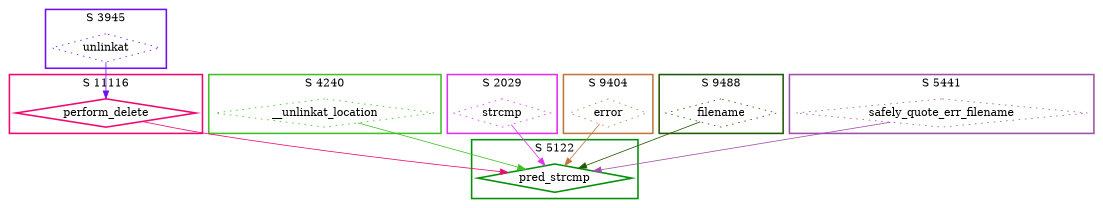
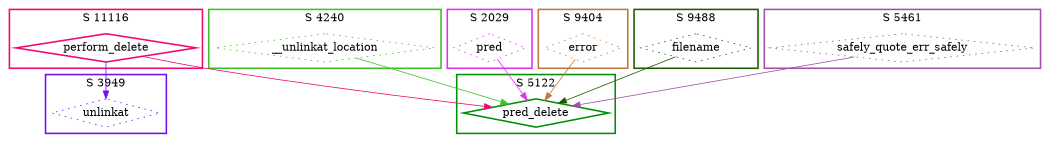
cluster "S 3945": label "S 3945" -> "S 3949"
edge "unlinkat" -> "perform_delete": reversed
cluster "S 5441": label "S 5441" -> "S 5461"
node "strcmp": label "strcmp" -> "pred"
node "safely_quote_err_filename": label "safely_quote_err_filename" -> "safely_quote_err_safely"
node "pred_strcmp": label "pred_strcmp" -> "pred_delete"
